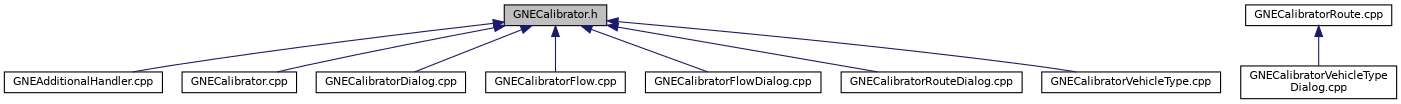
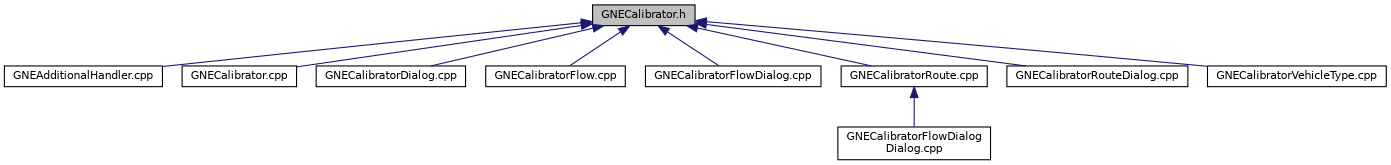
edge "GNECalibratorRoute.cpp" -> "GNECalibrator.h": added
node "GNECalibratorVehicleType Dialog.cpp": label "GNECalibratorVehicleType Dialog.cpp" -> "GNECalibratorFlowDialog Dialog.cpp"
